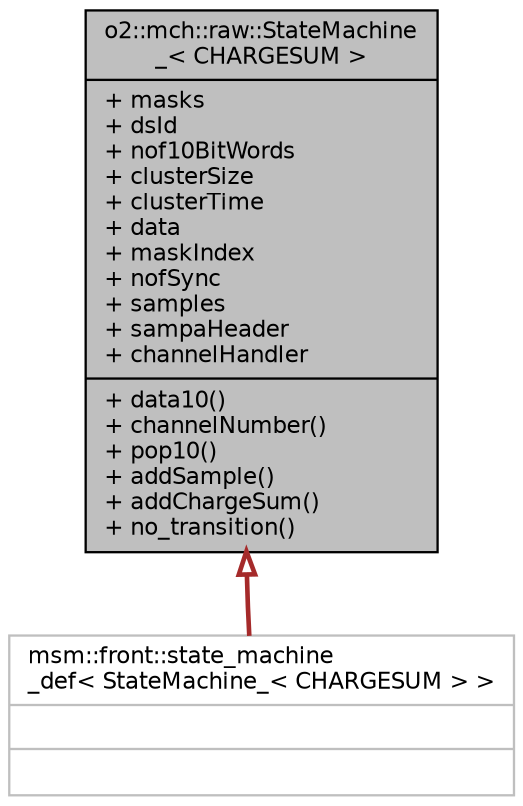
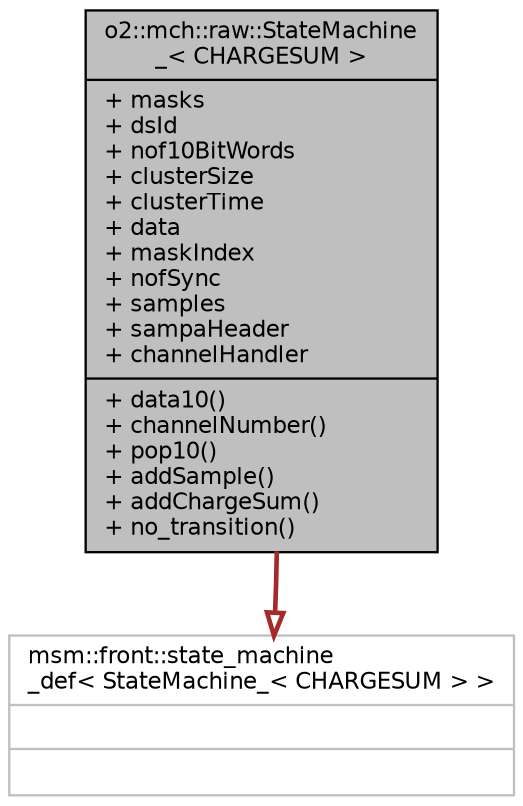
edge "msm::front::state_machine" -> "o2::mch::raw::StateMachine": reversed
